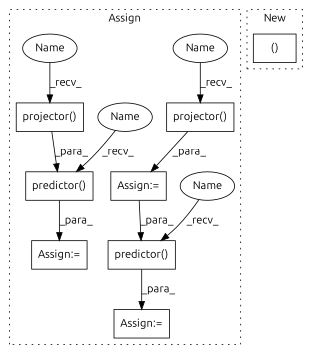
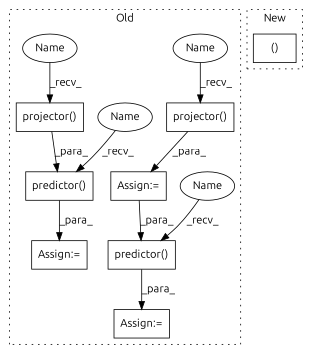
cluster "Assign": label "Assign" -> "Old"
